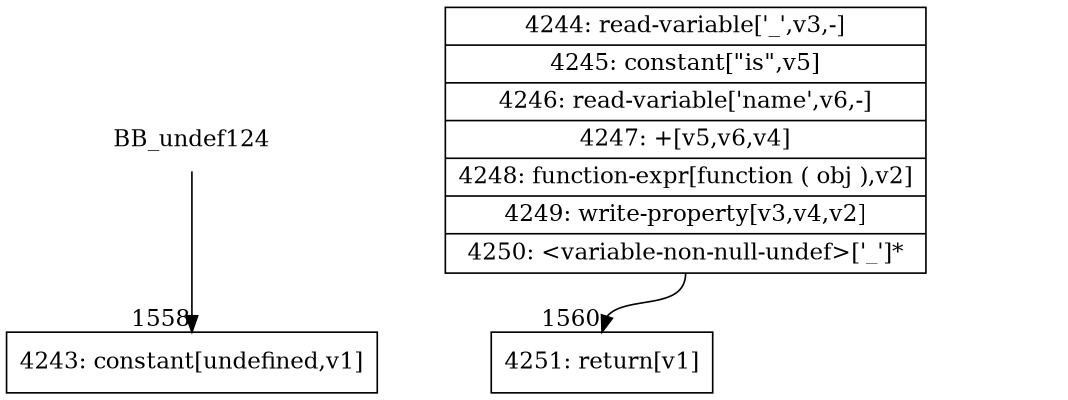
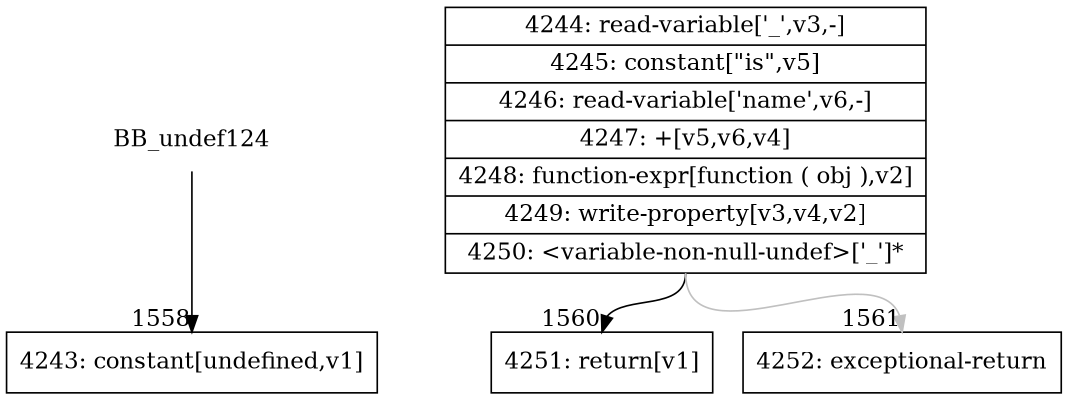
node "4252: exceptional-return": added
